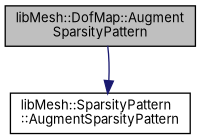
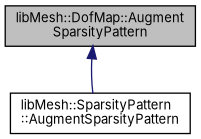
edge "libMesh::DofMap::Augment SparsityPattern" -> "libMesh::SparsityPattern ::AugmentSparsityPattern": reversed
